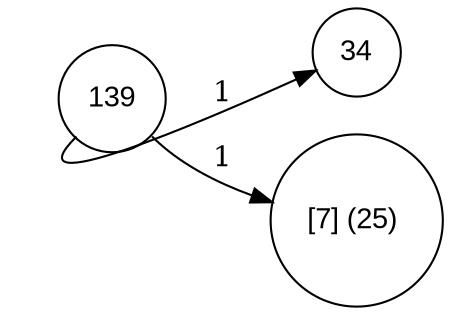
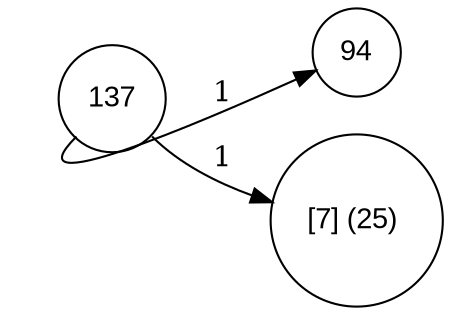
node "34": label "34" -> "94"
node "139": label "139" -> "137"
